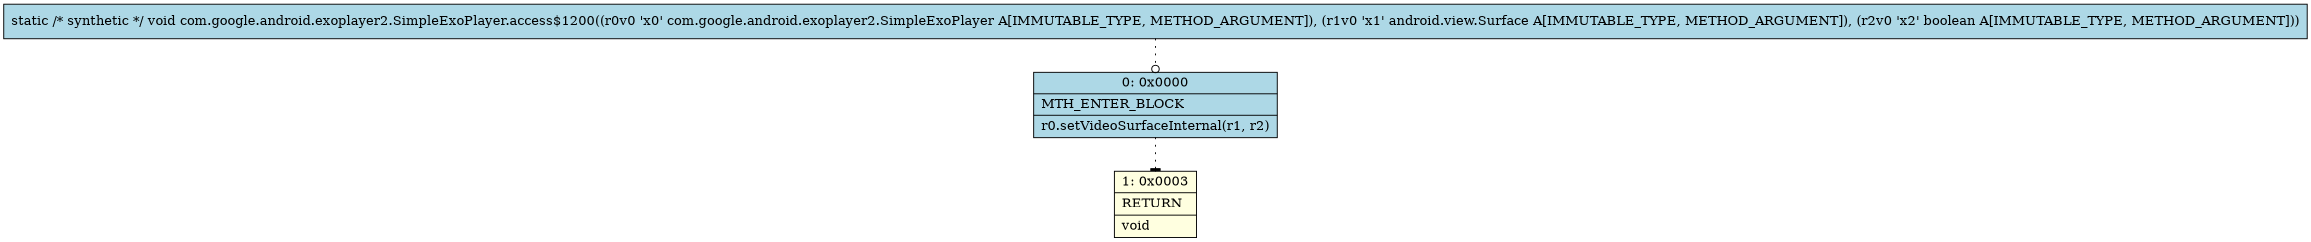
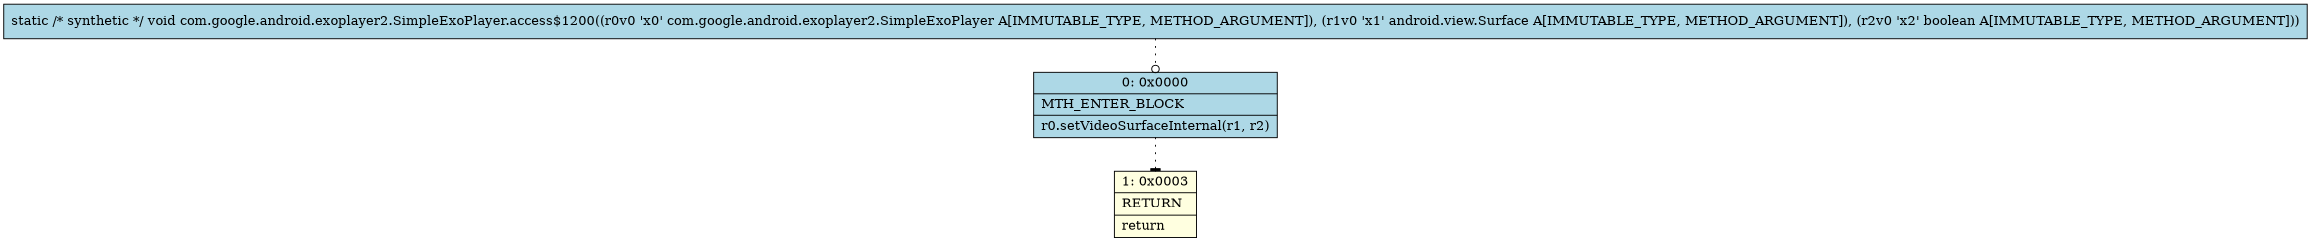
node "1: 0x0003": text "void" -> "return"
